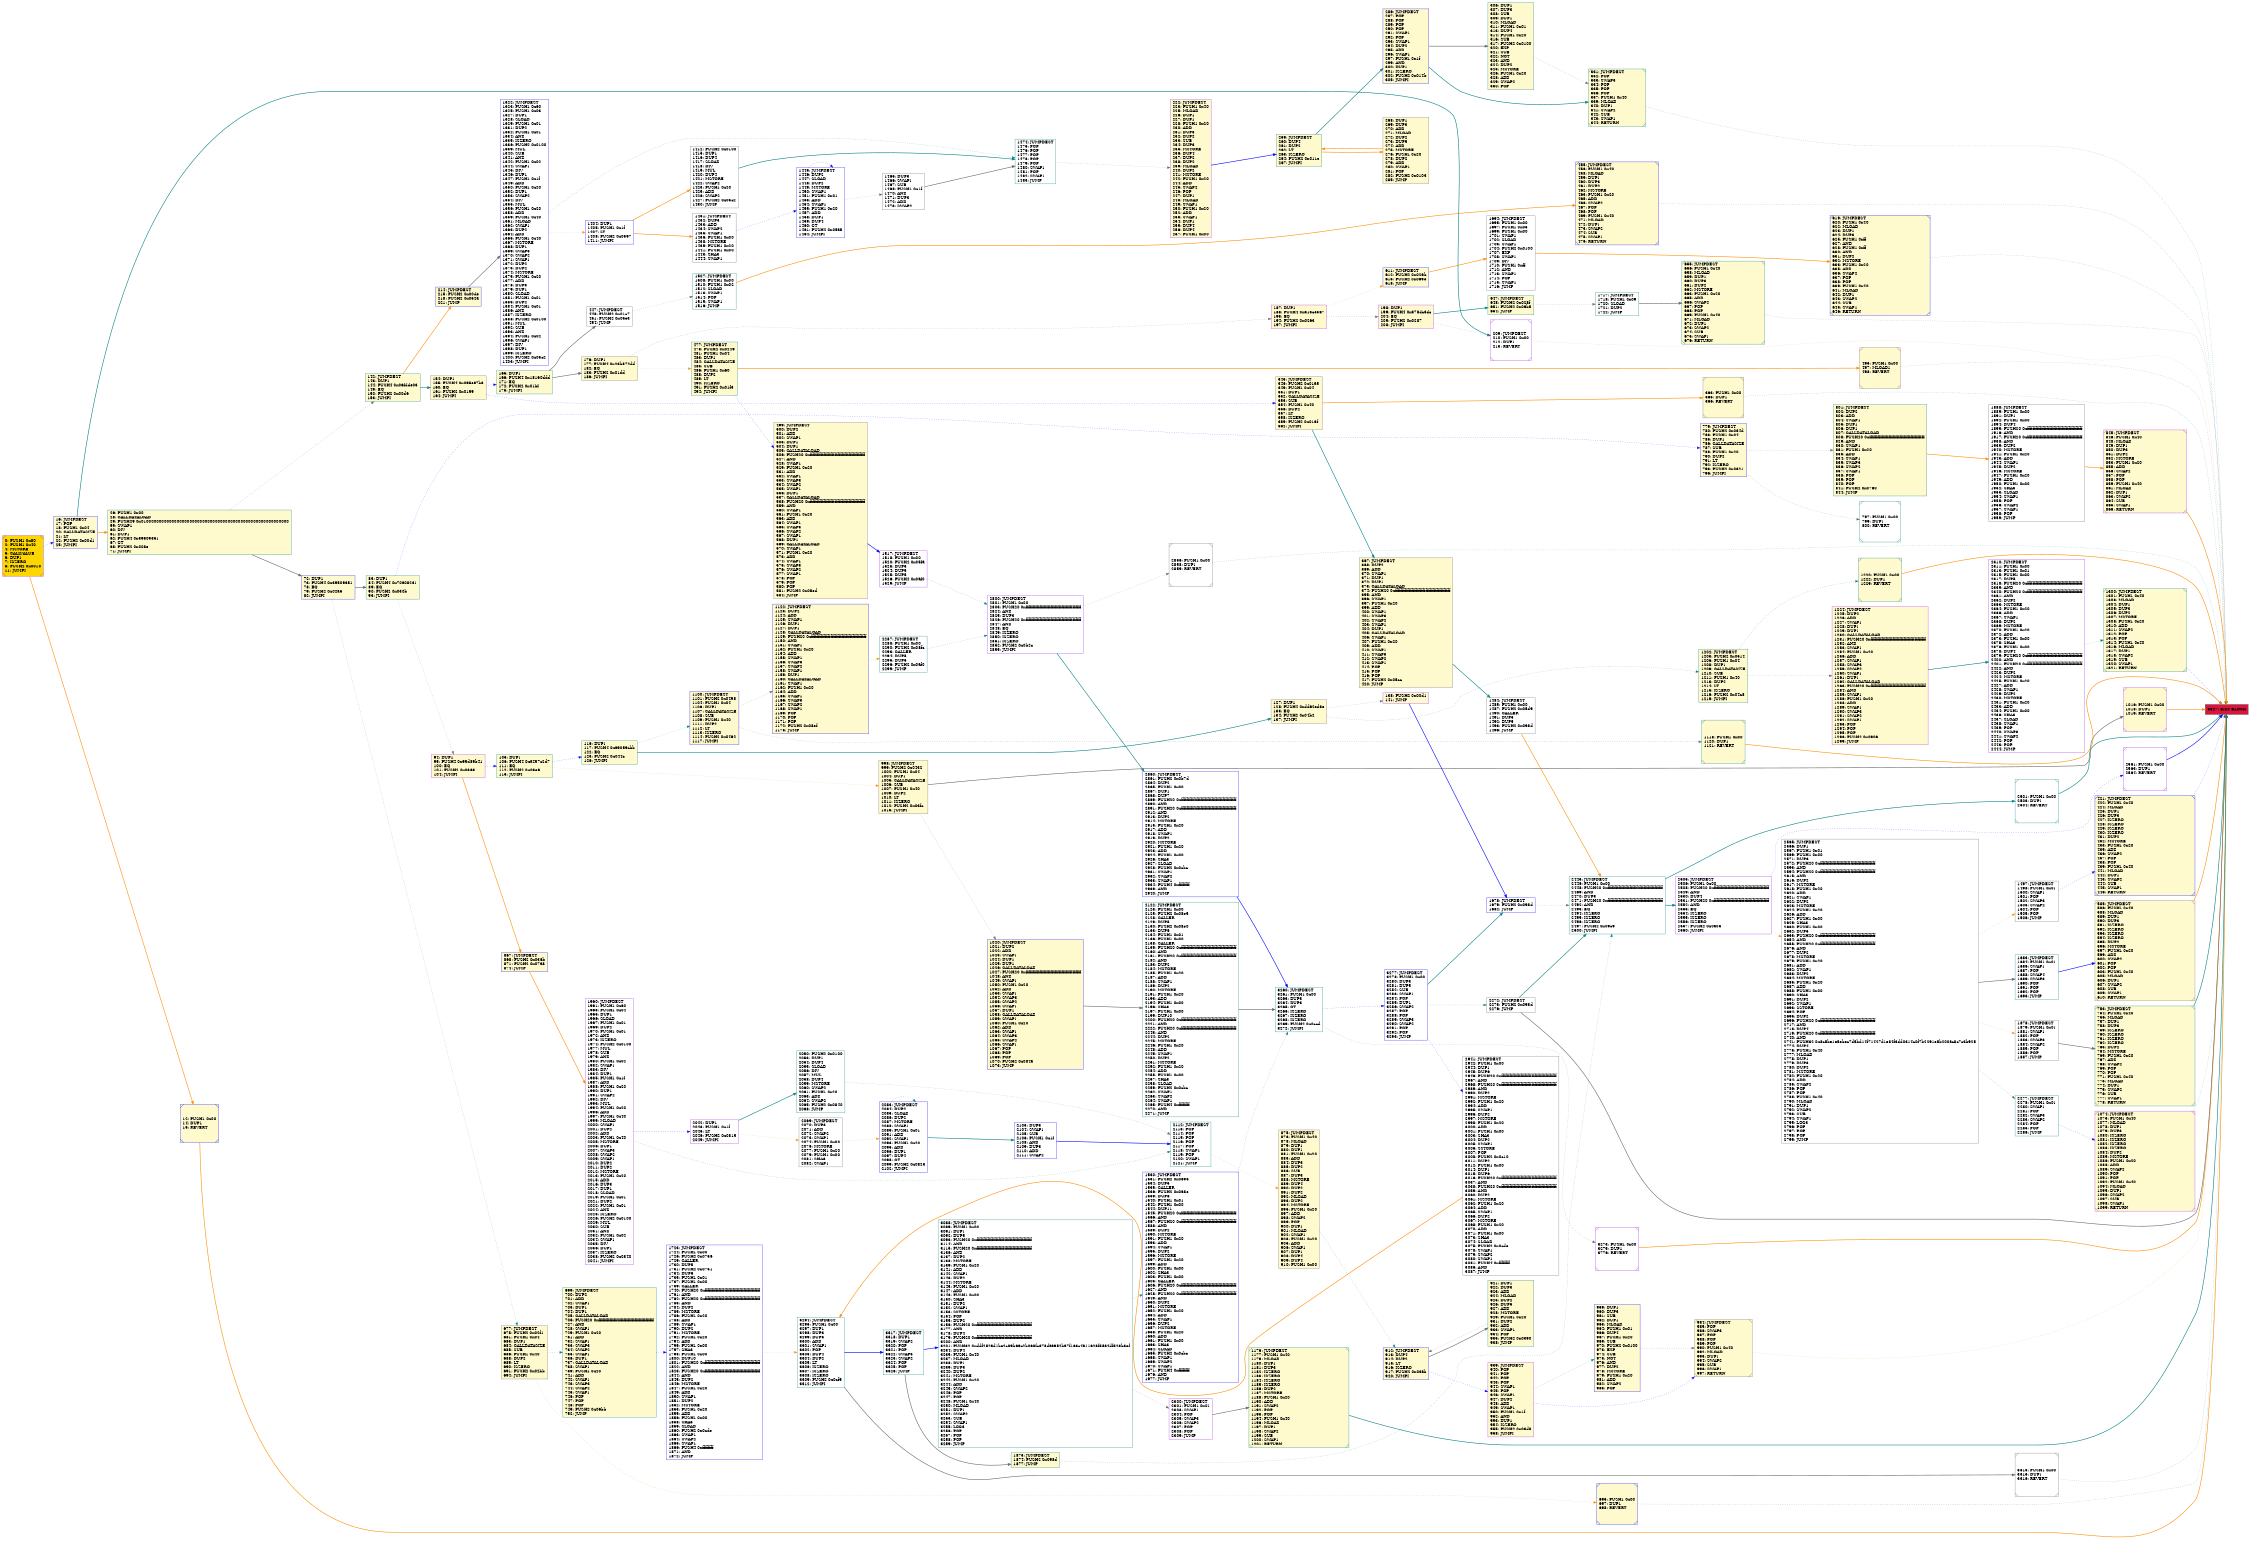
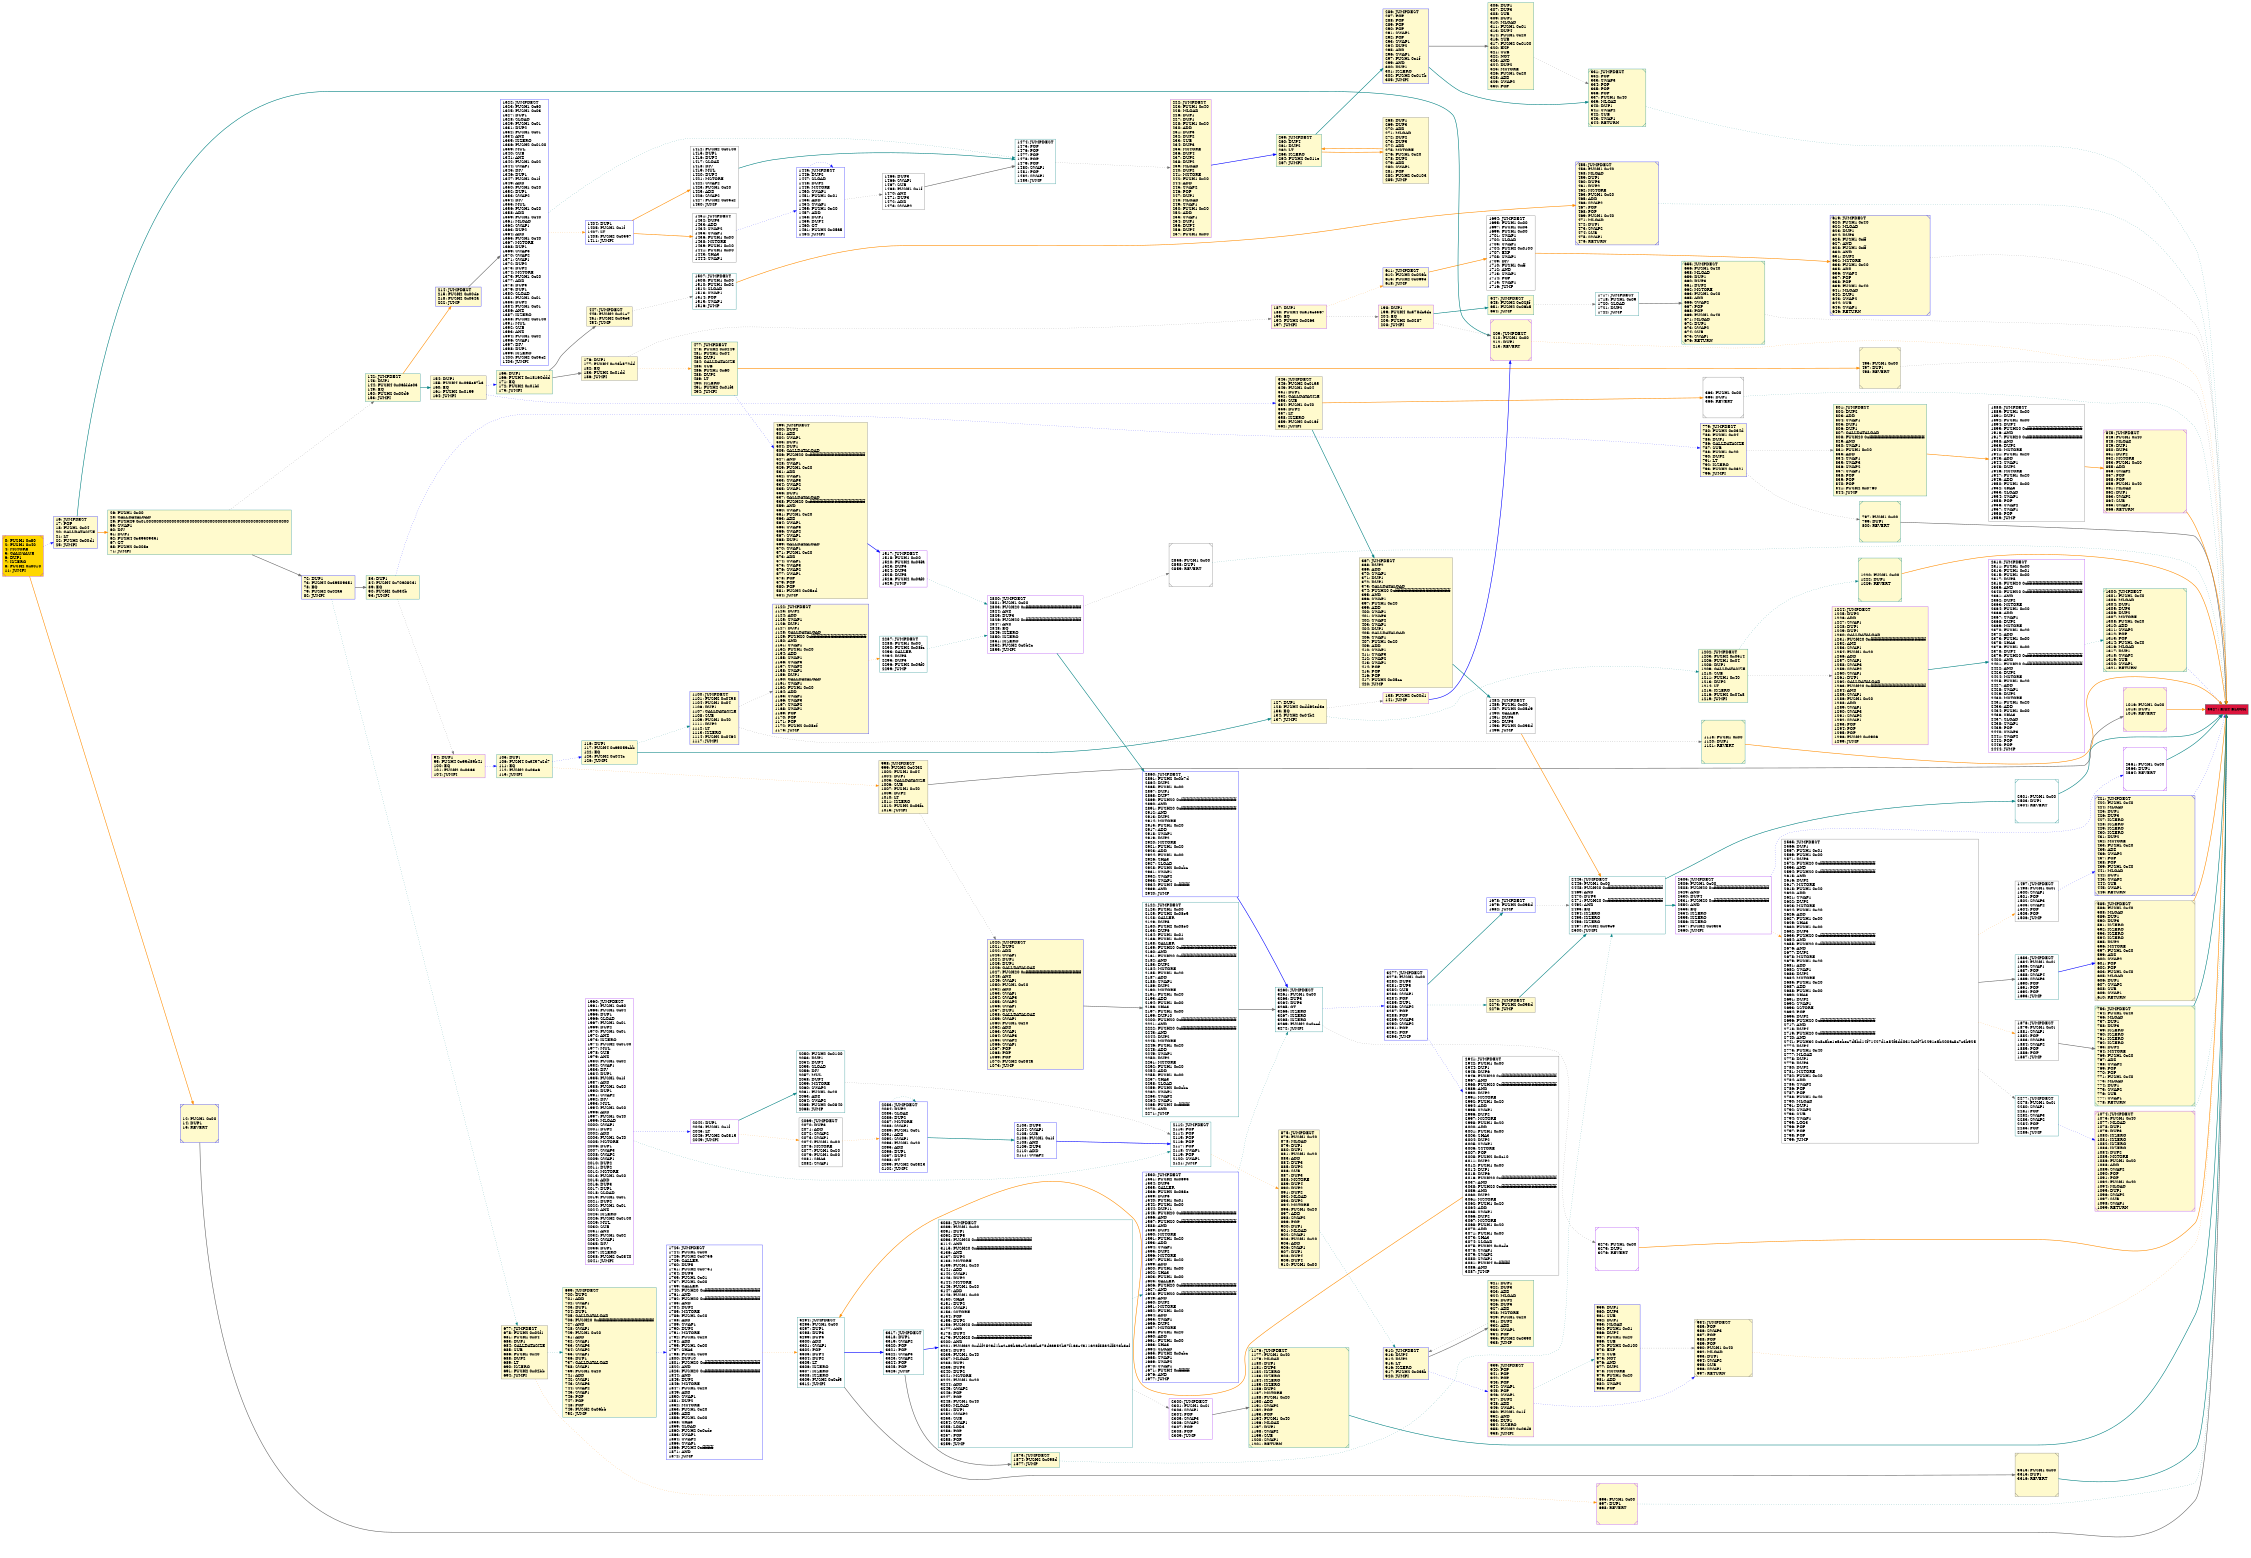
node "214: JUMPDEST 215: PUSH2 0x00de 218: PUSH2 0x052a 221: JUMP": label "214: JUMPDEST 215: PUSH2 0x00de 218: PUSH2 0x052a 221: JUMP" -> "214: JUMPDEST 215: PUSH2 0x00de 218: PUSH2 0x052a 222: JUMP"
node "447: JUMPDEST 448: PUSH2 0x01c7 451: PUSH2 0x05e3 454: JUMP": fillcolor white -> lemonchiffon
node "209: JUMPDEST 210: PUSH1 0x00 212: DUP1 213: REVERT": fillcolor white -> lemonchiffon
node "495: PUSH1 0x00 497: MLOAD1 498: REVERT": label "495: PUSH1 0x00 497: MLOAD1 498: REVERT" -> "495: PUSH1 0x00 497: DUP1 498: REVERT"
node "363: PUSH1 0x00 365: DUP1 366: REVERT": fillcolor lemonchiffon -> white
node "797: PUSH1 0x00 799: DUP1 800: REVERT": fillcolor white -> lemonchiffon
edge "2561: PUSH1 0x00 2563: DUP1 2564: REVERT" -> "3327: EXIT BLOCK": color blue -> teal
edge "138: PUSH2 0x00d1 141: JUMP" -> "1678: JUMPDEST 1679: PUSH2 0x098d 1682: JUMP": now "138: PUSH2 0x00d1 141: JUMP" -> "209: JUMPDEST 210: PUSH1 0x00 212: DUP1 213: REVERT"
node "867: JUMPDEST 868: PUSH2 0x036b 871: PUSH2 0x07a8 874: JUMP": removed
node "2272: JUMPDEST 2273: PUSH2 0x098d 2276: JUMP": fillcolor white -> lemonchiffon
edge "2272: JUMPDEST 2273: PUSH2 0x098d 2276: JUMP" -> "3327: EXIT BLOCK": now "797: PUSH1 0x00 799: DUP1 800: REVERT" -> "3327: EXIT BLOCK"
edge "3313: PUSH1 0x00 3315: DUP1 3316: REVERT" -> "3327: EXIT BLOCK": style dotted -> bold
node "3273: PUSH1 0x00 3275: DUP1 3776: REVERT": label "3273: PUSH1 0x00 3275: DUP1 3776: REVERT" -> "3273: PUSH1 0x00 3275: DUP1 3276: REVERT"
node "3313: PUSH1 0x00 3315: DUP1 3316: REVERT": fillcolor white -> lemonchiffon
node "695: PUSH1 0x00 697: DUP1 698: REVERT": color blue -> purple
edge "12: PUSH1 0x00 14: DUP1 15: REVERT" -> "3327: EXIT BLOCK": color darkorange -> gray40
